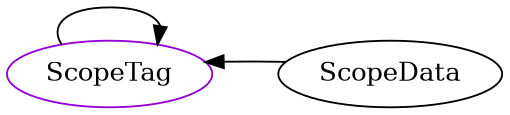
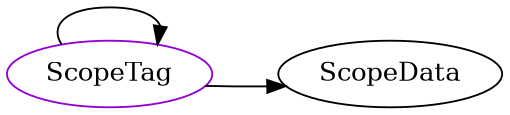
edge "ScopeData" -> "ScopeTag": reversed
